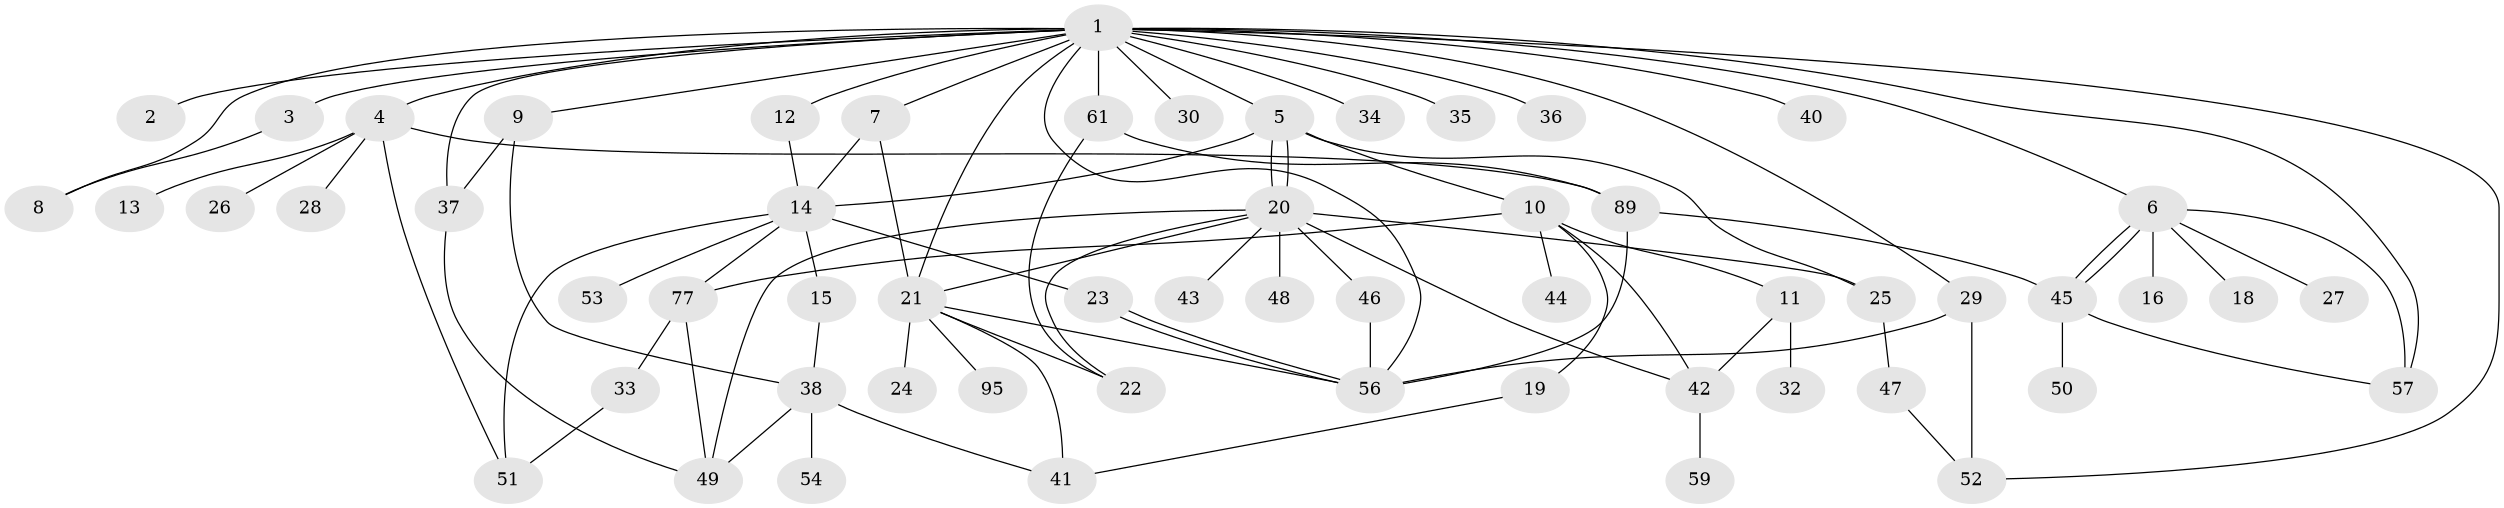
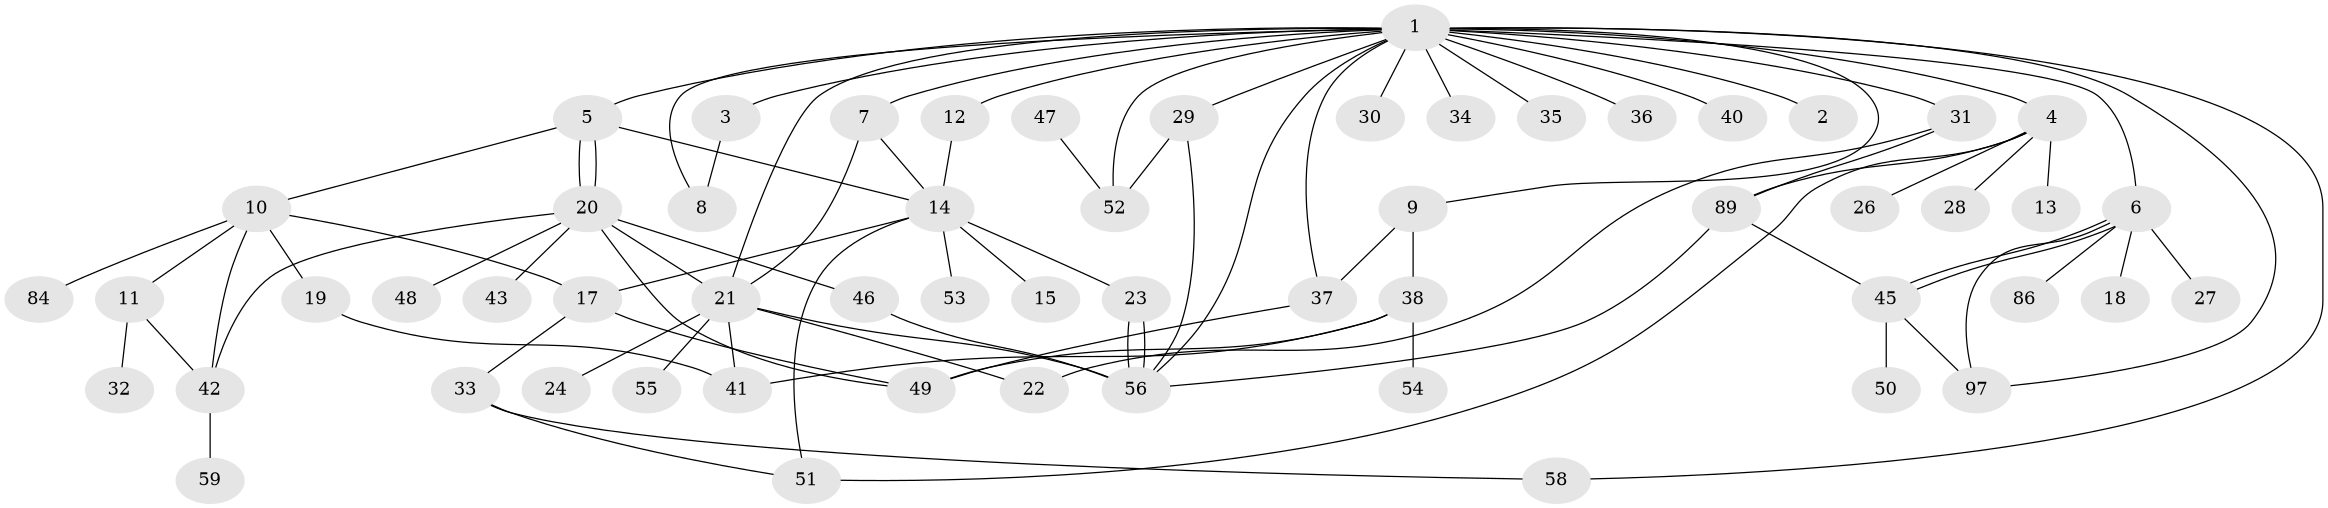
node "61": label "61" -> "31"
edge "20" -- "22": removed
node "77": label "77" -> "17"
node "44": label "44" -> "84"
node "25": removed
node "16": label "16" -> "86"
edge "15" -- "38": removed
node "95": label "95" -> "55"
node "57": label "57" -> "97"
node "58": added
